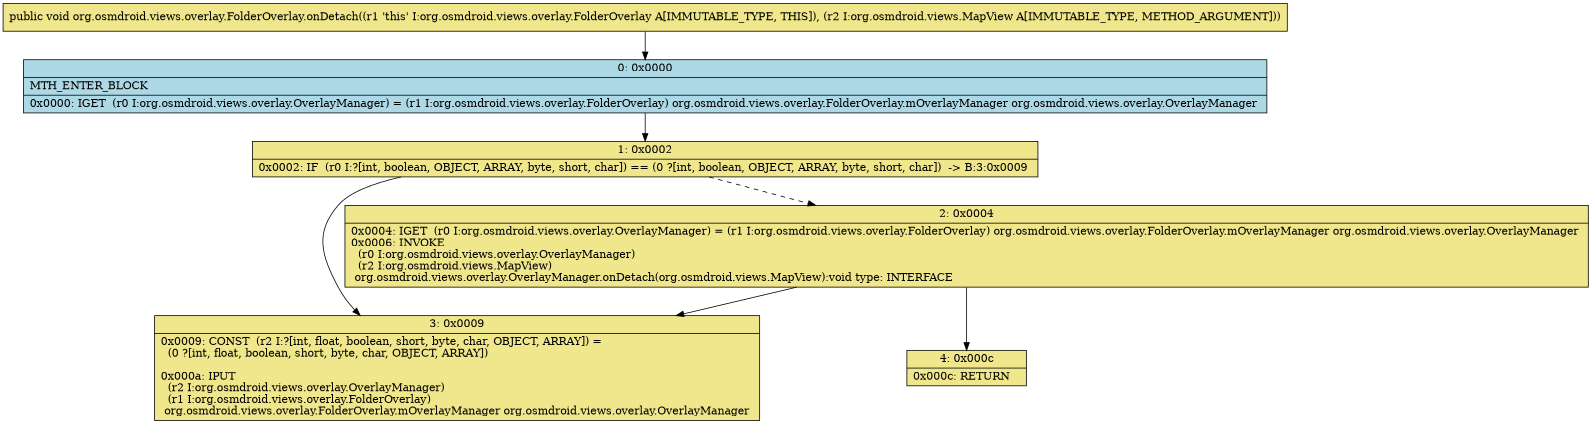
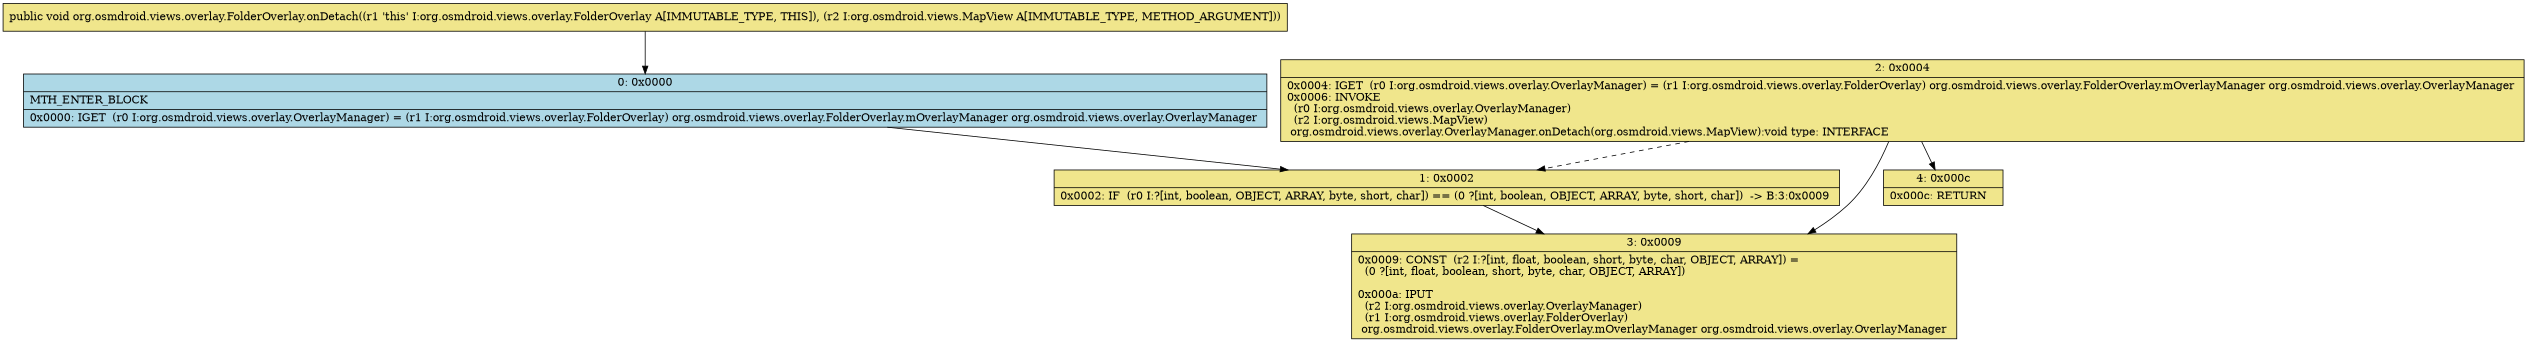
edge "1: 0x0002" -> "2: 0x0004": reversed
